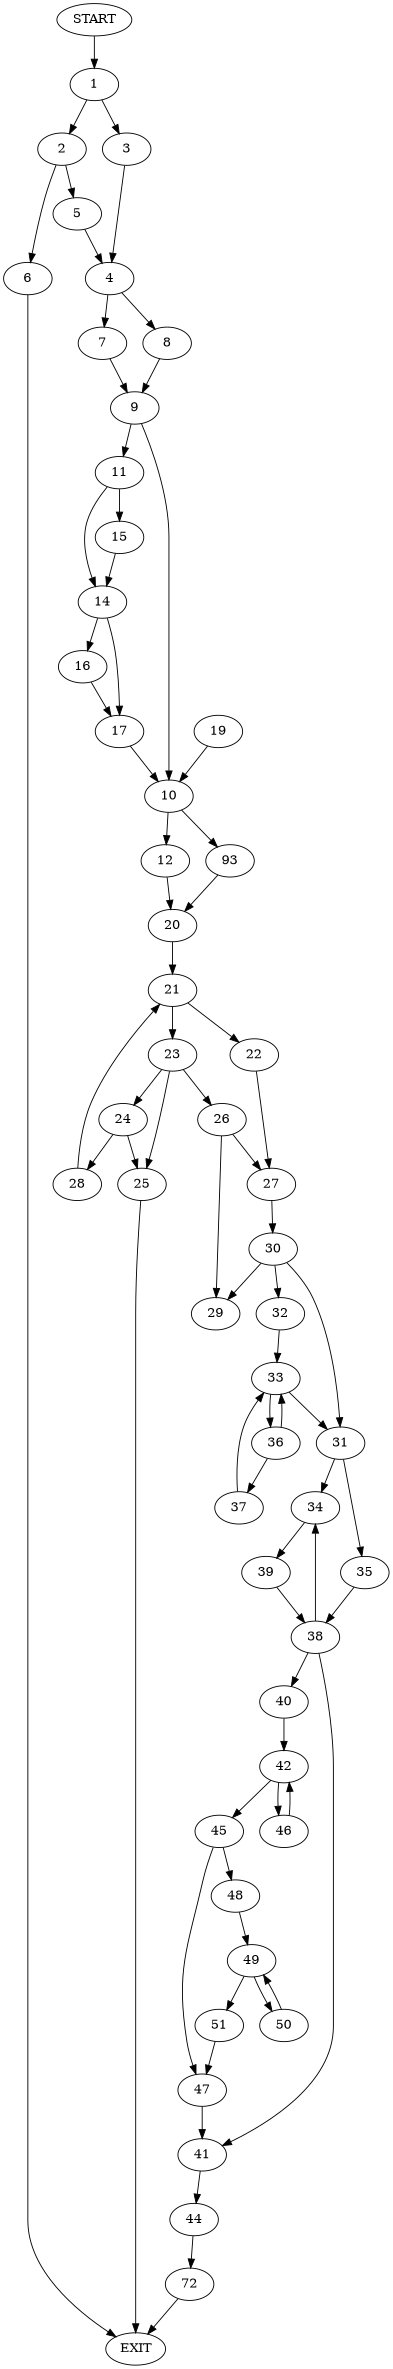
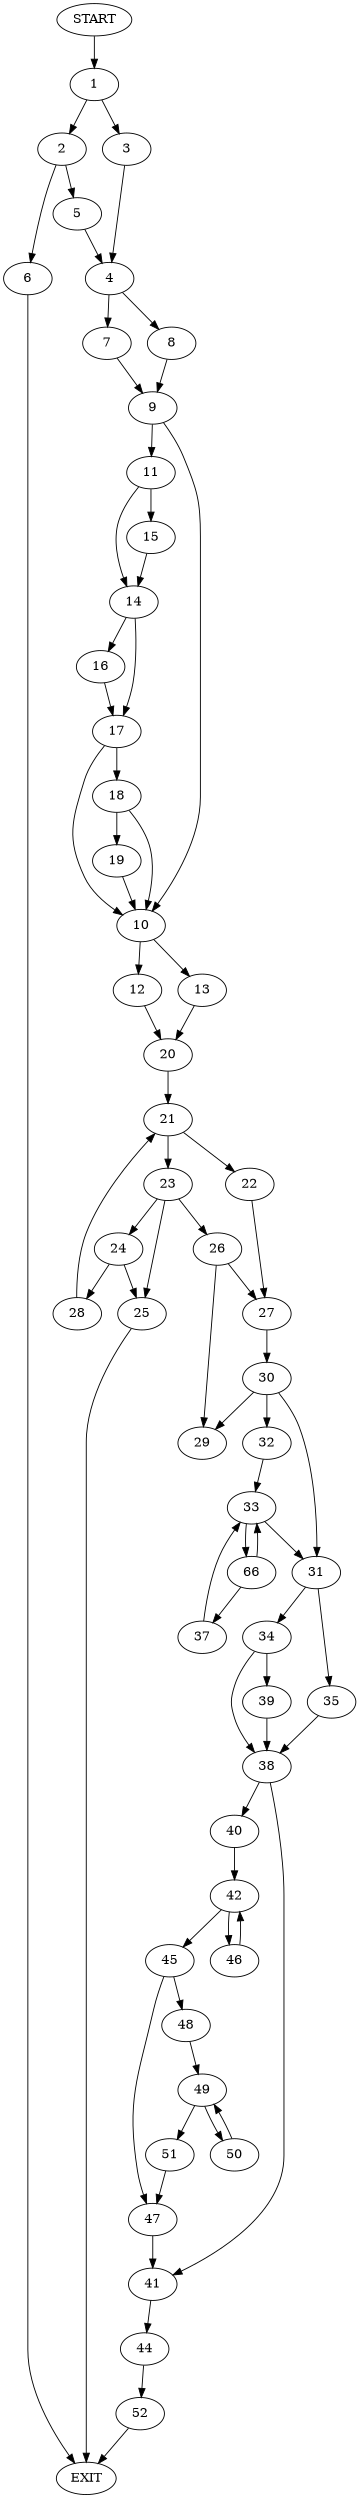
node "18": added
node "93": label "93" -> "13"
node "36": label "36" -> "66"
edge "38" -> "34": reversed
node "72": label "72" -> "52"
